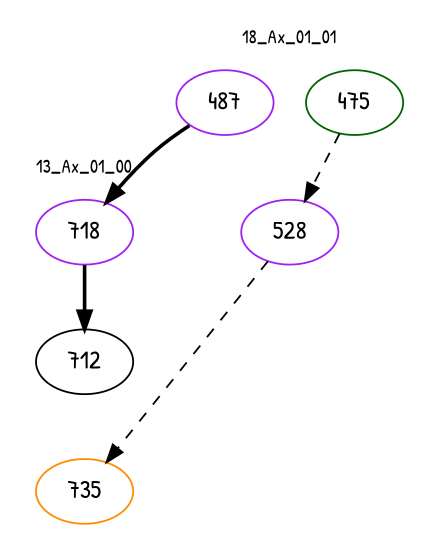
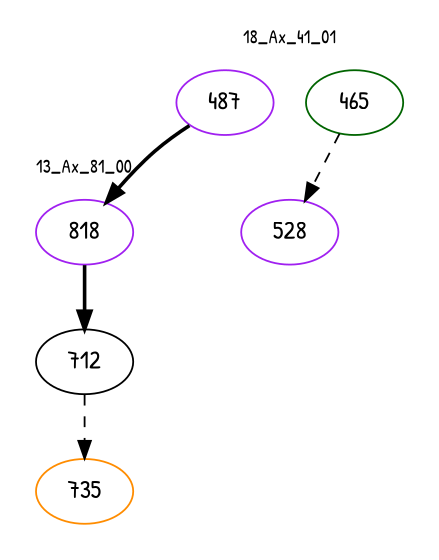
cluster "18_Ax_01_01": label "18_Ax_01_01" -> "18_Ax_41_01"
node "475": label "475" -> "465"
cluster "13_Ax_01_00": label "13_Ax_01_00" -> "13_Ax_81_00"
node "718": label "718" -> "818"
edge "528" -> "735": now "712" -> "735"
